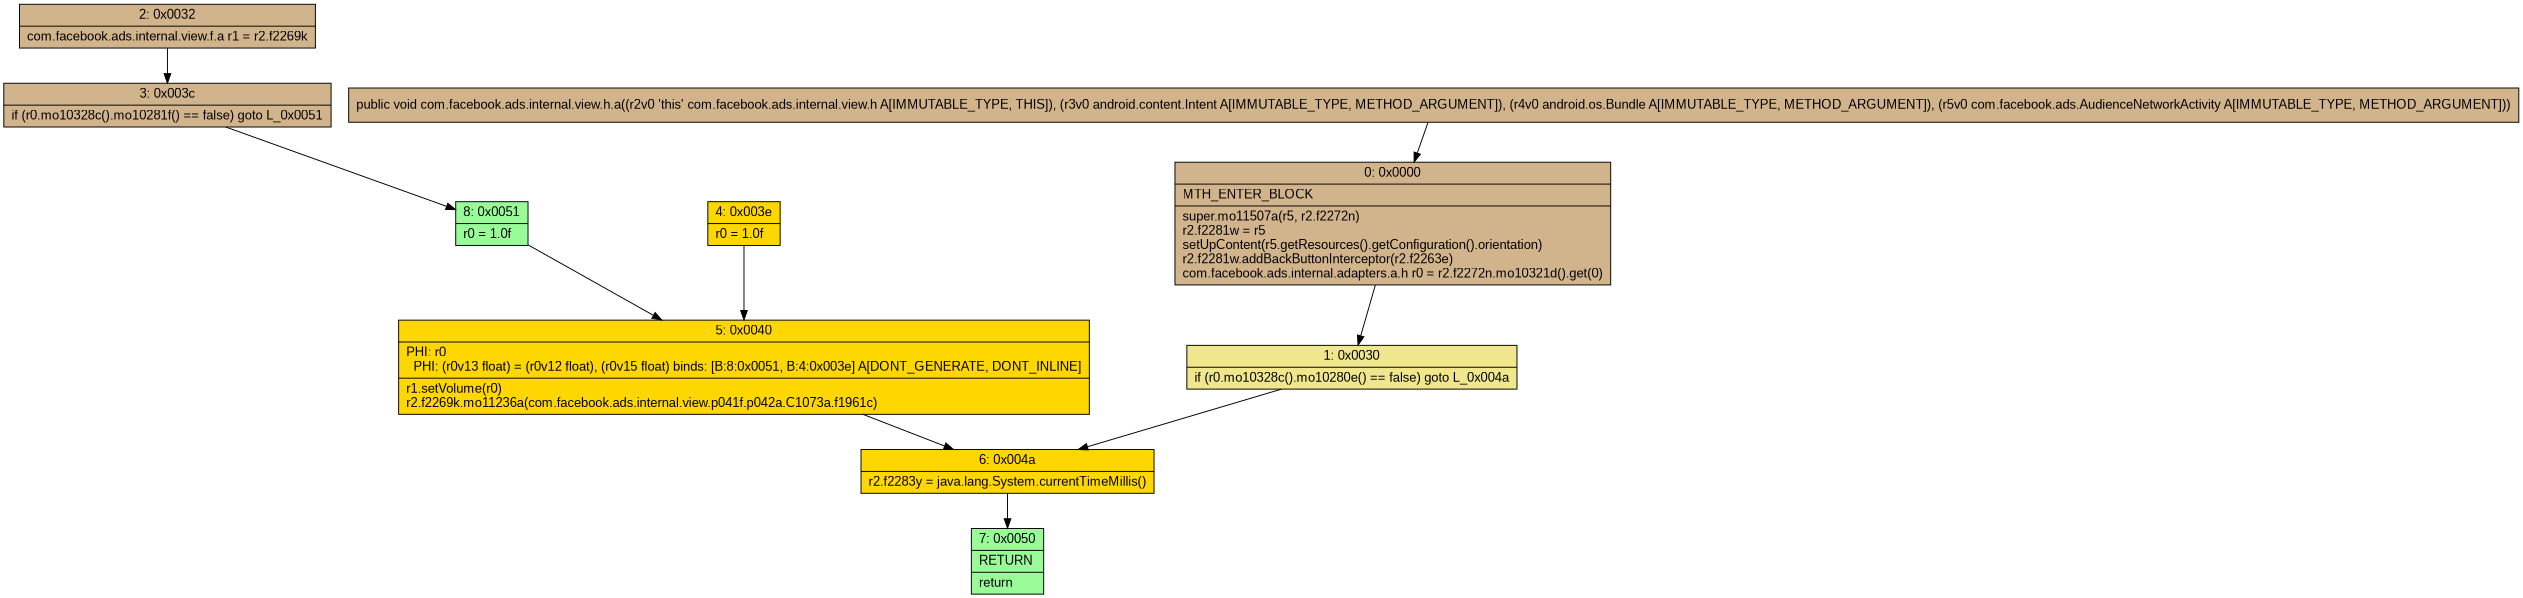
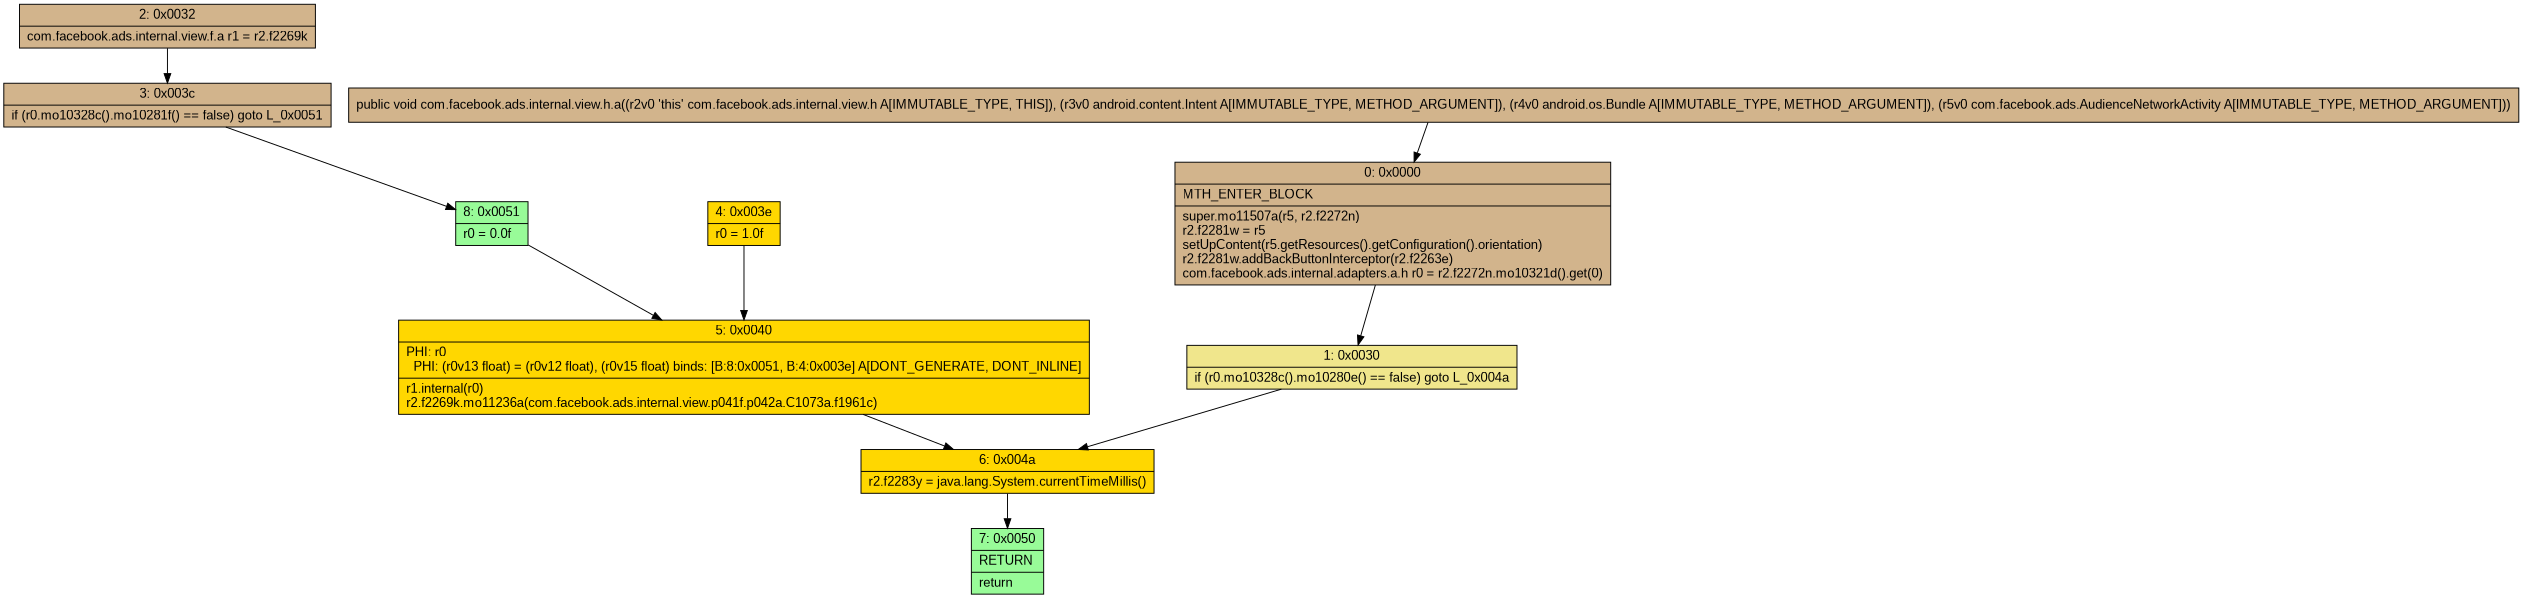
node "8: 0x0051": text "r0 = 1.0f" -> "r0 = 0.0f"
node "5: 0x0040": text "r1.setVolume(r0)" -> "r1.internal(r0)"
